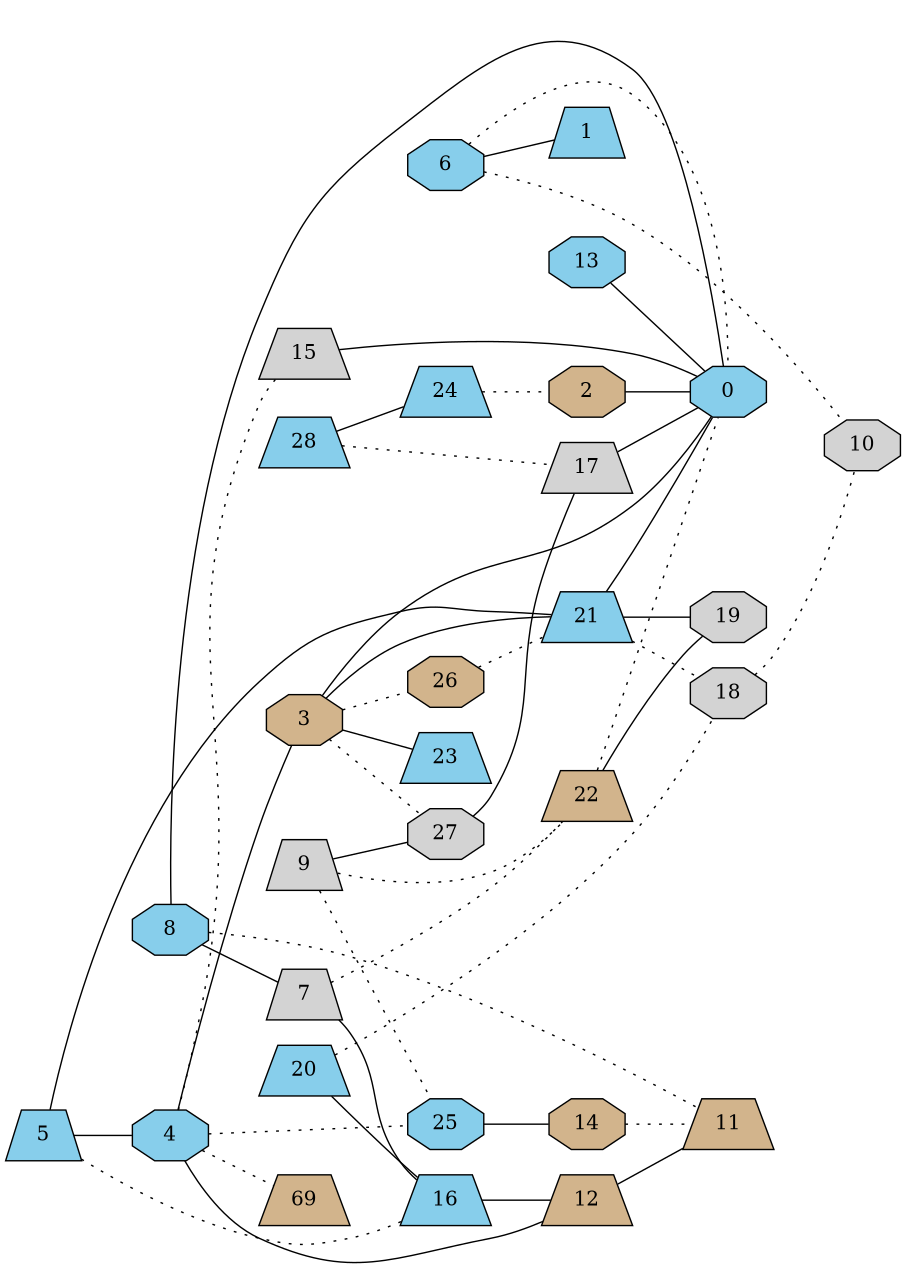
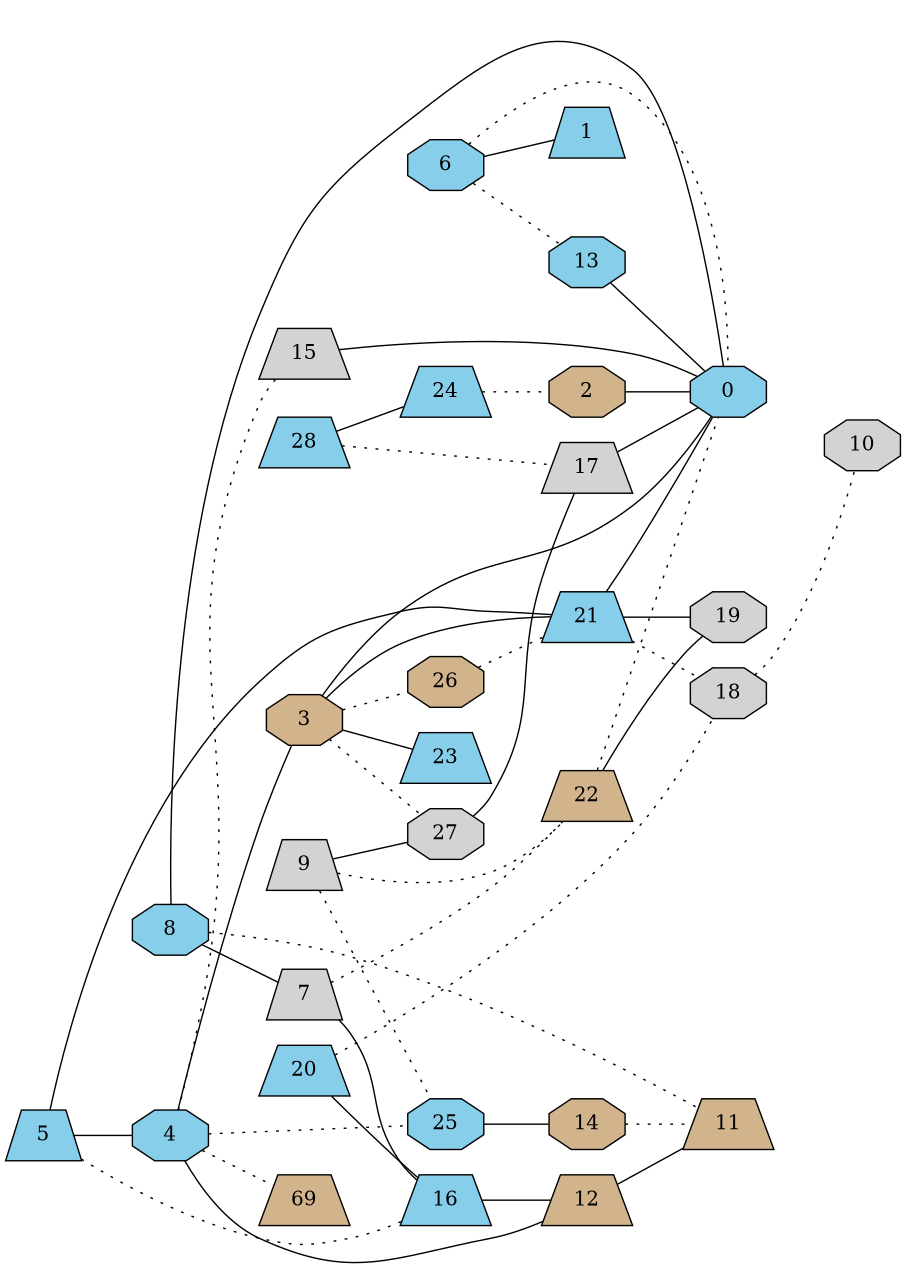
edge "6" -- "10": now "6" -- "13"
